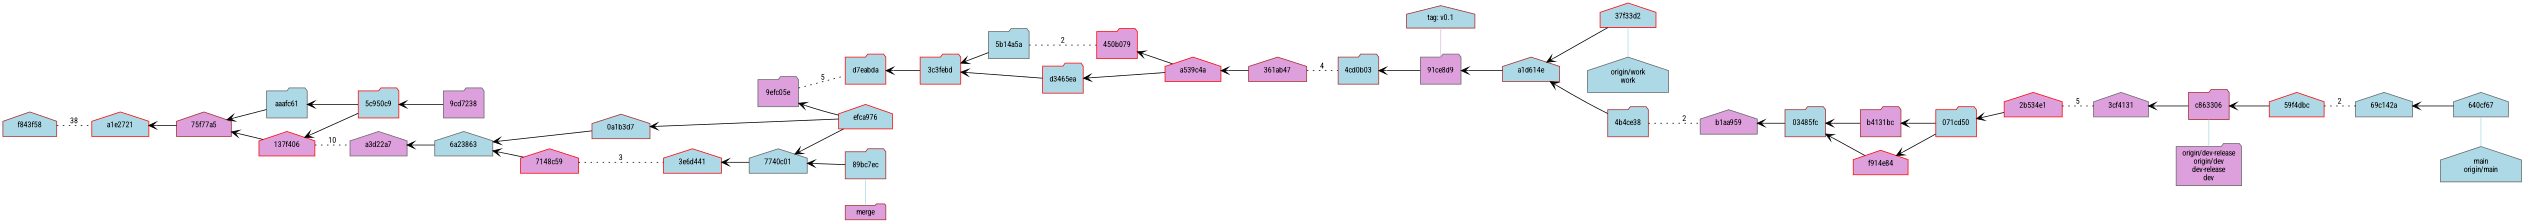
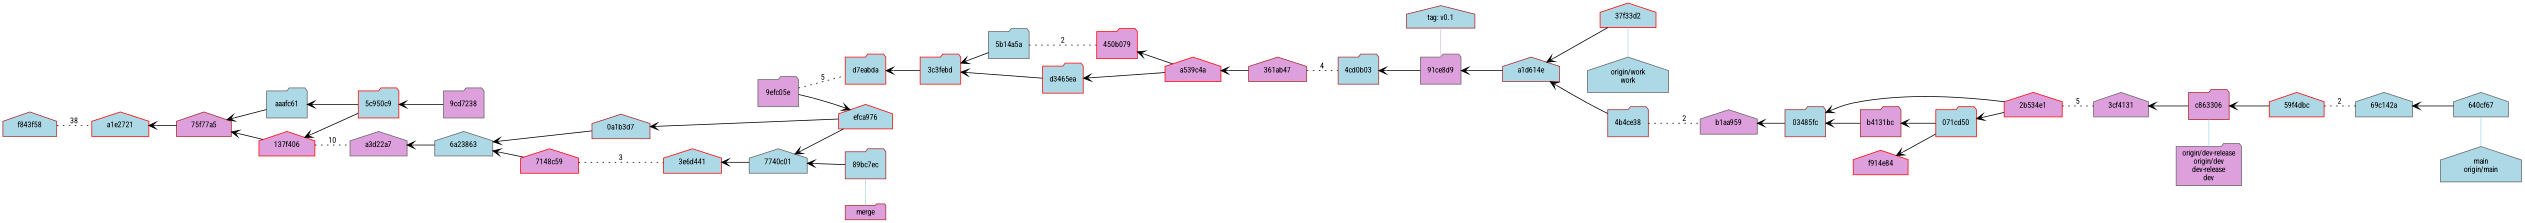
edge "efca976" -> "9efc05e": reversed
edge "f914e84" -> "03485fc": now "2b534e1" -> "03485fc"
